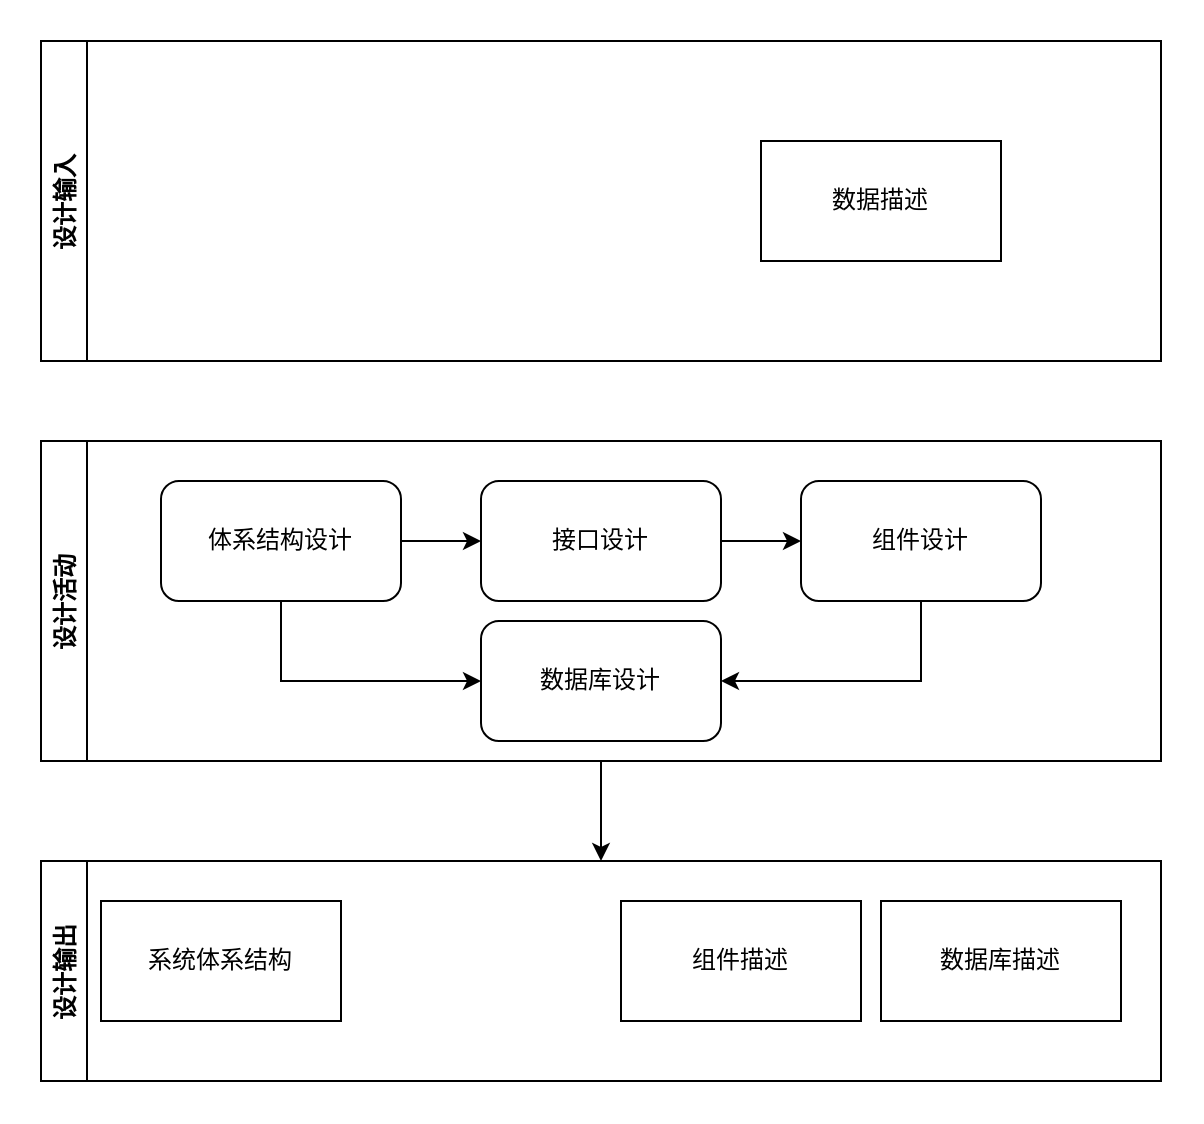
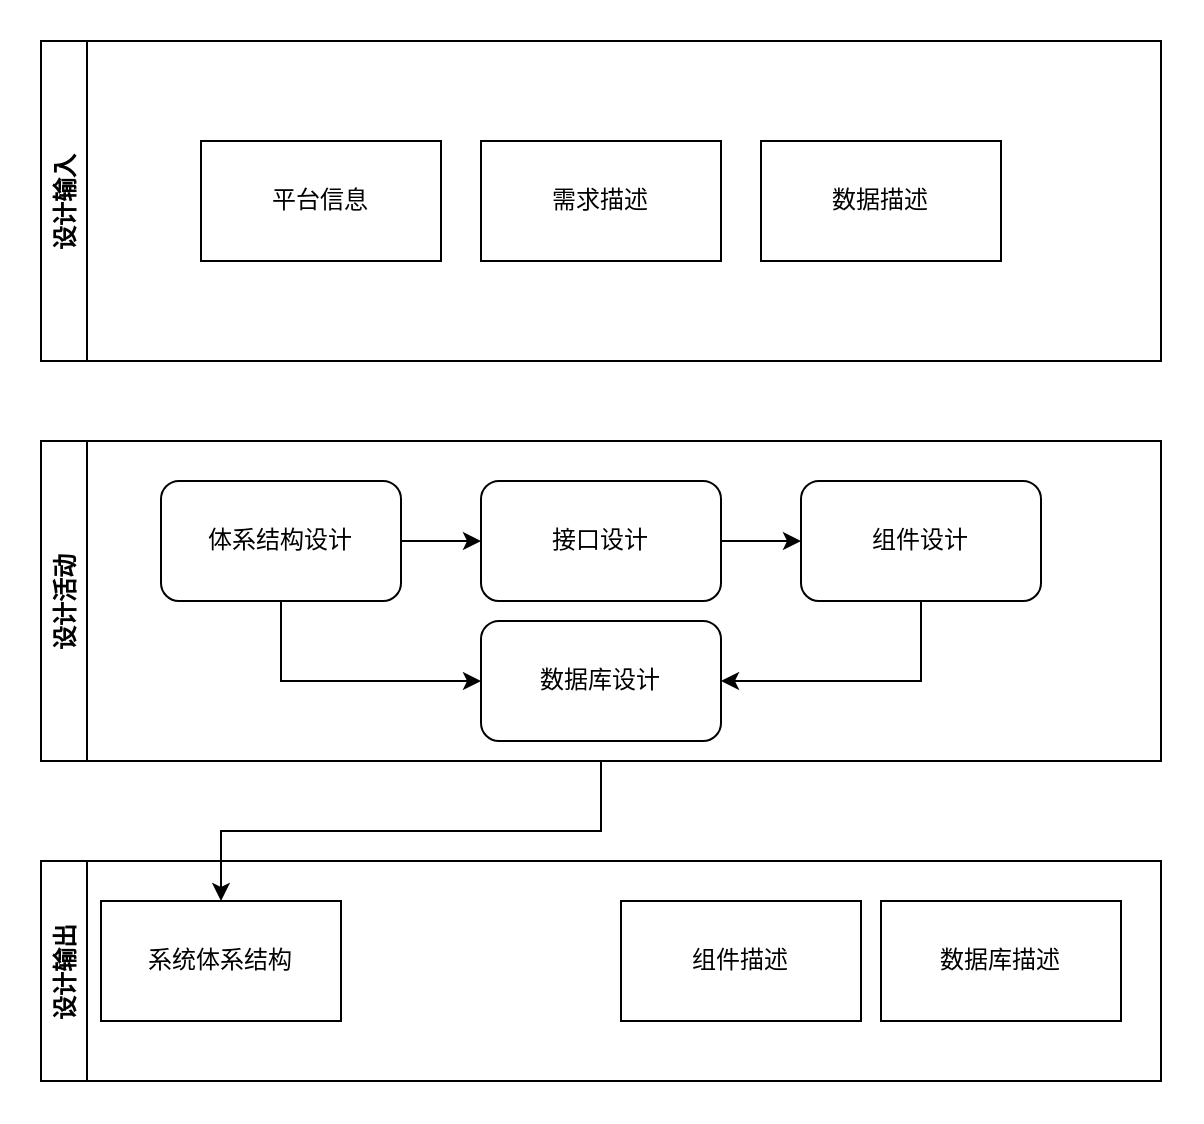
node "平台信息": added
node "需求描述": added
edge "设计活动" -> "设计输出": now "设计活动" -> "系统体系结构"
